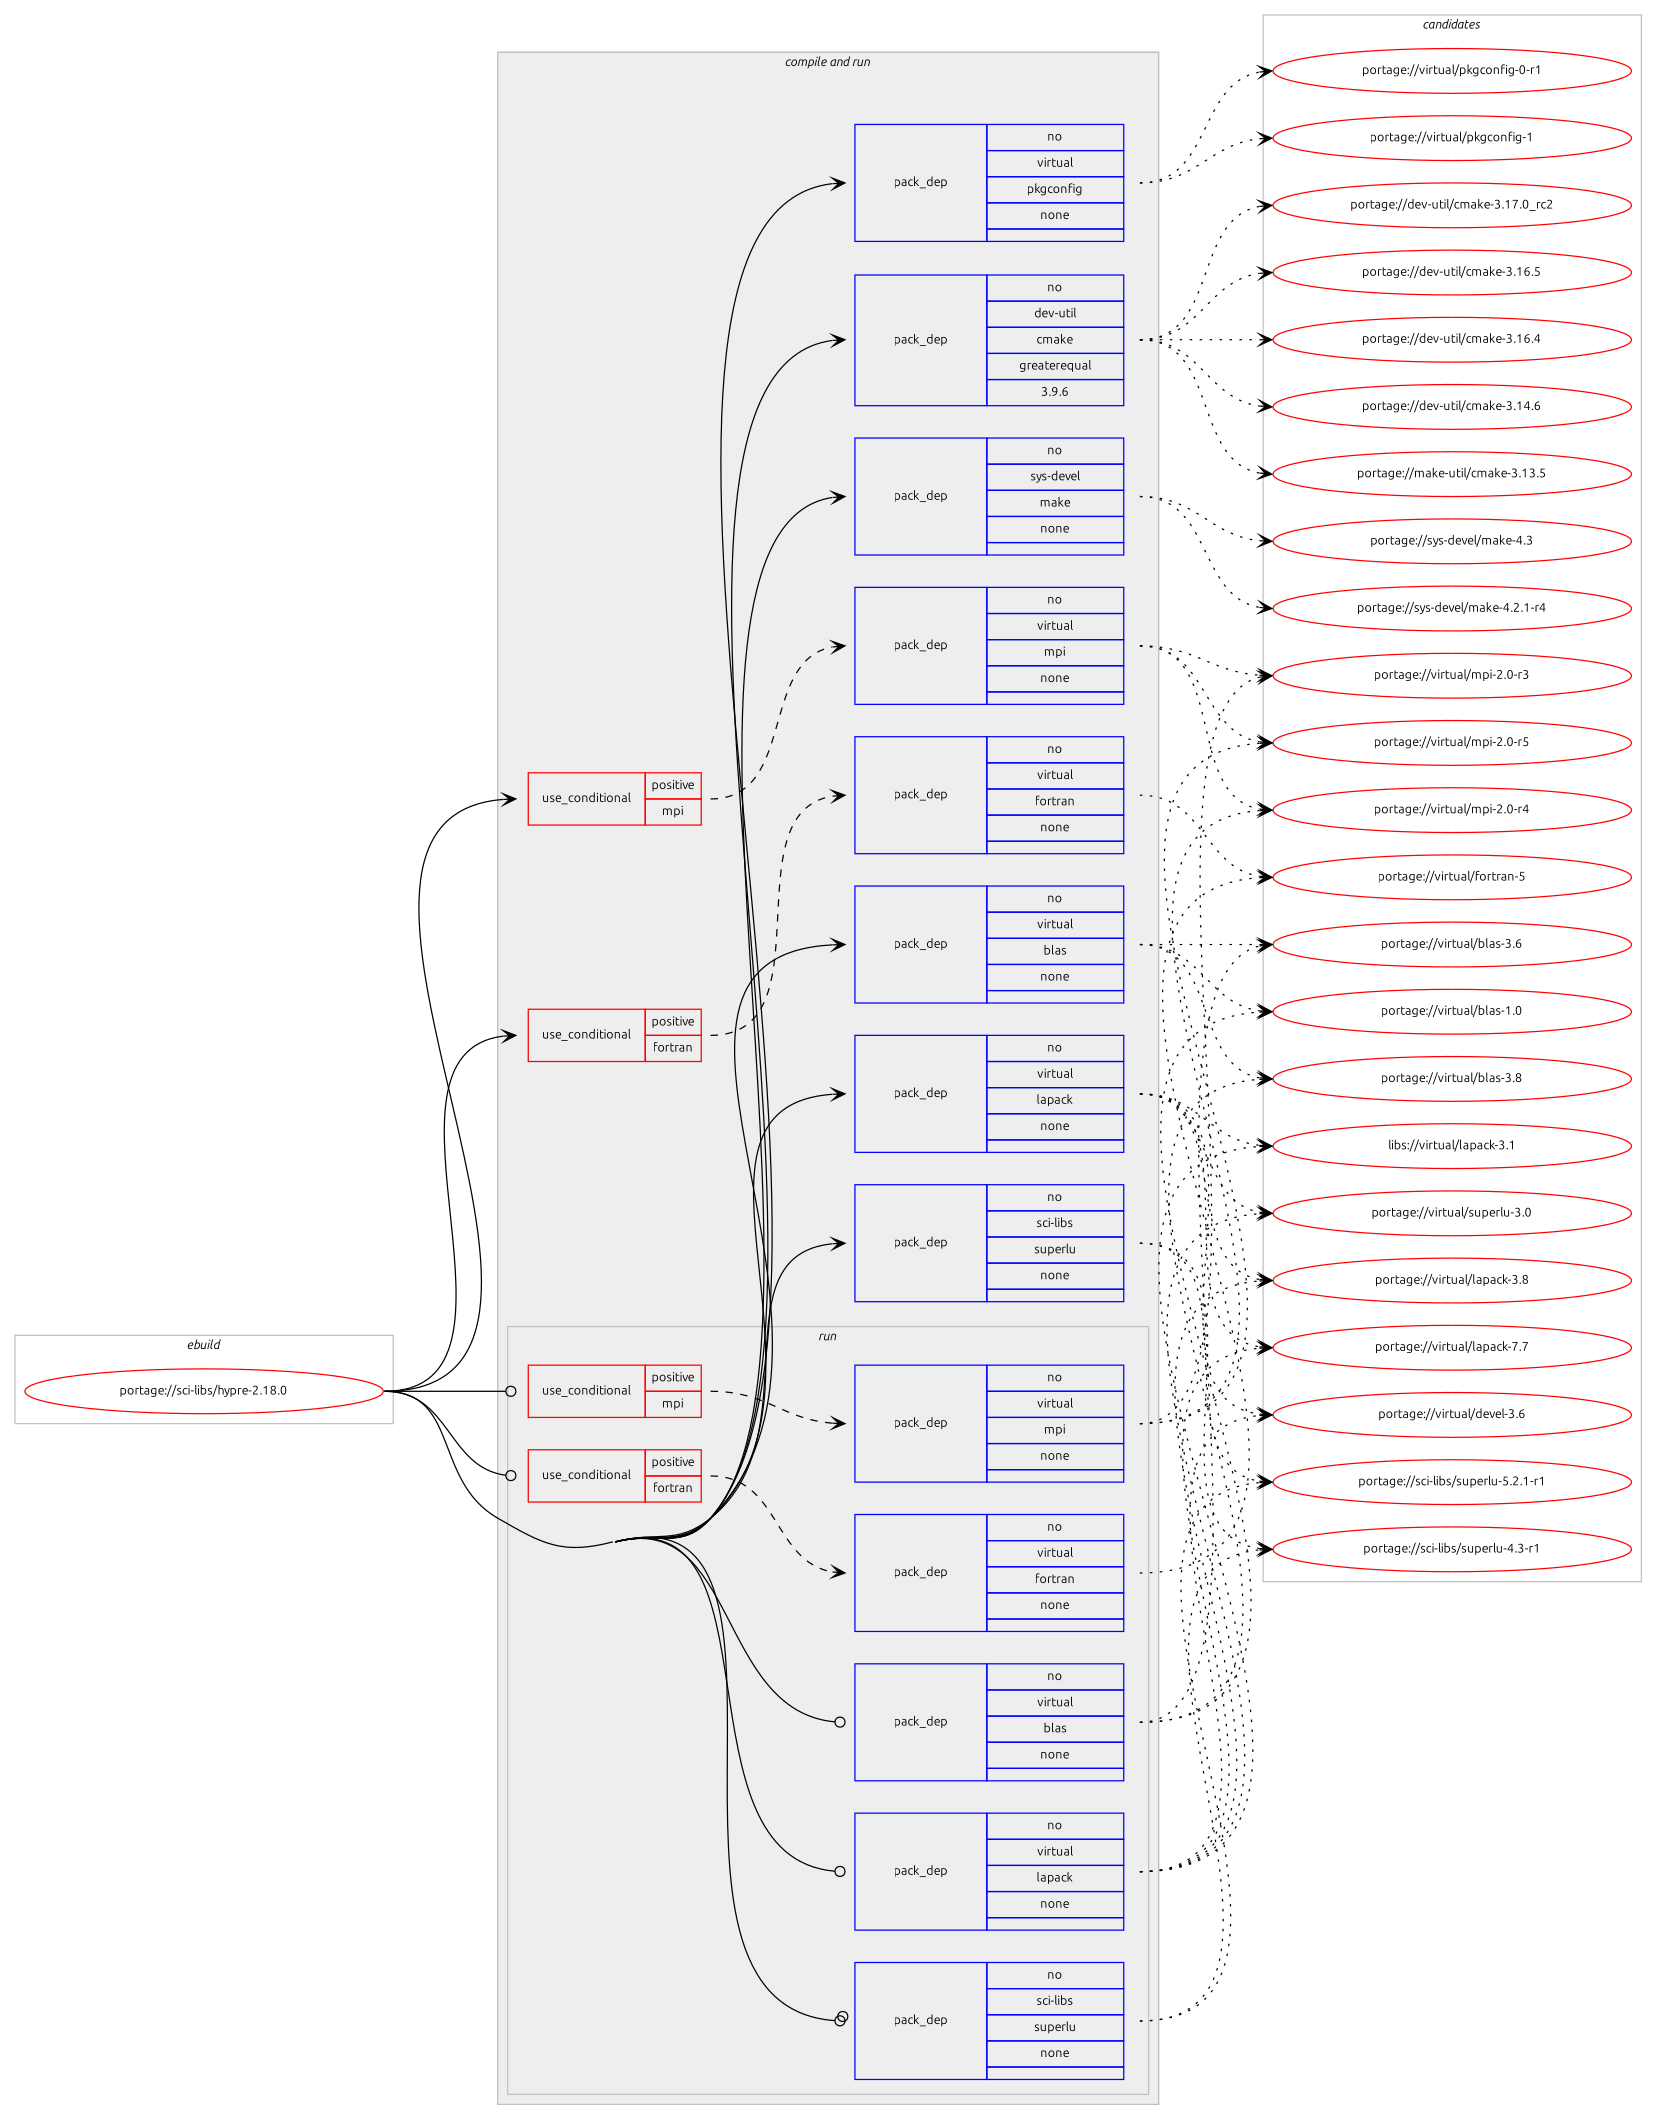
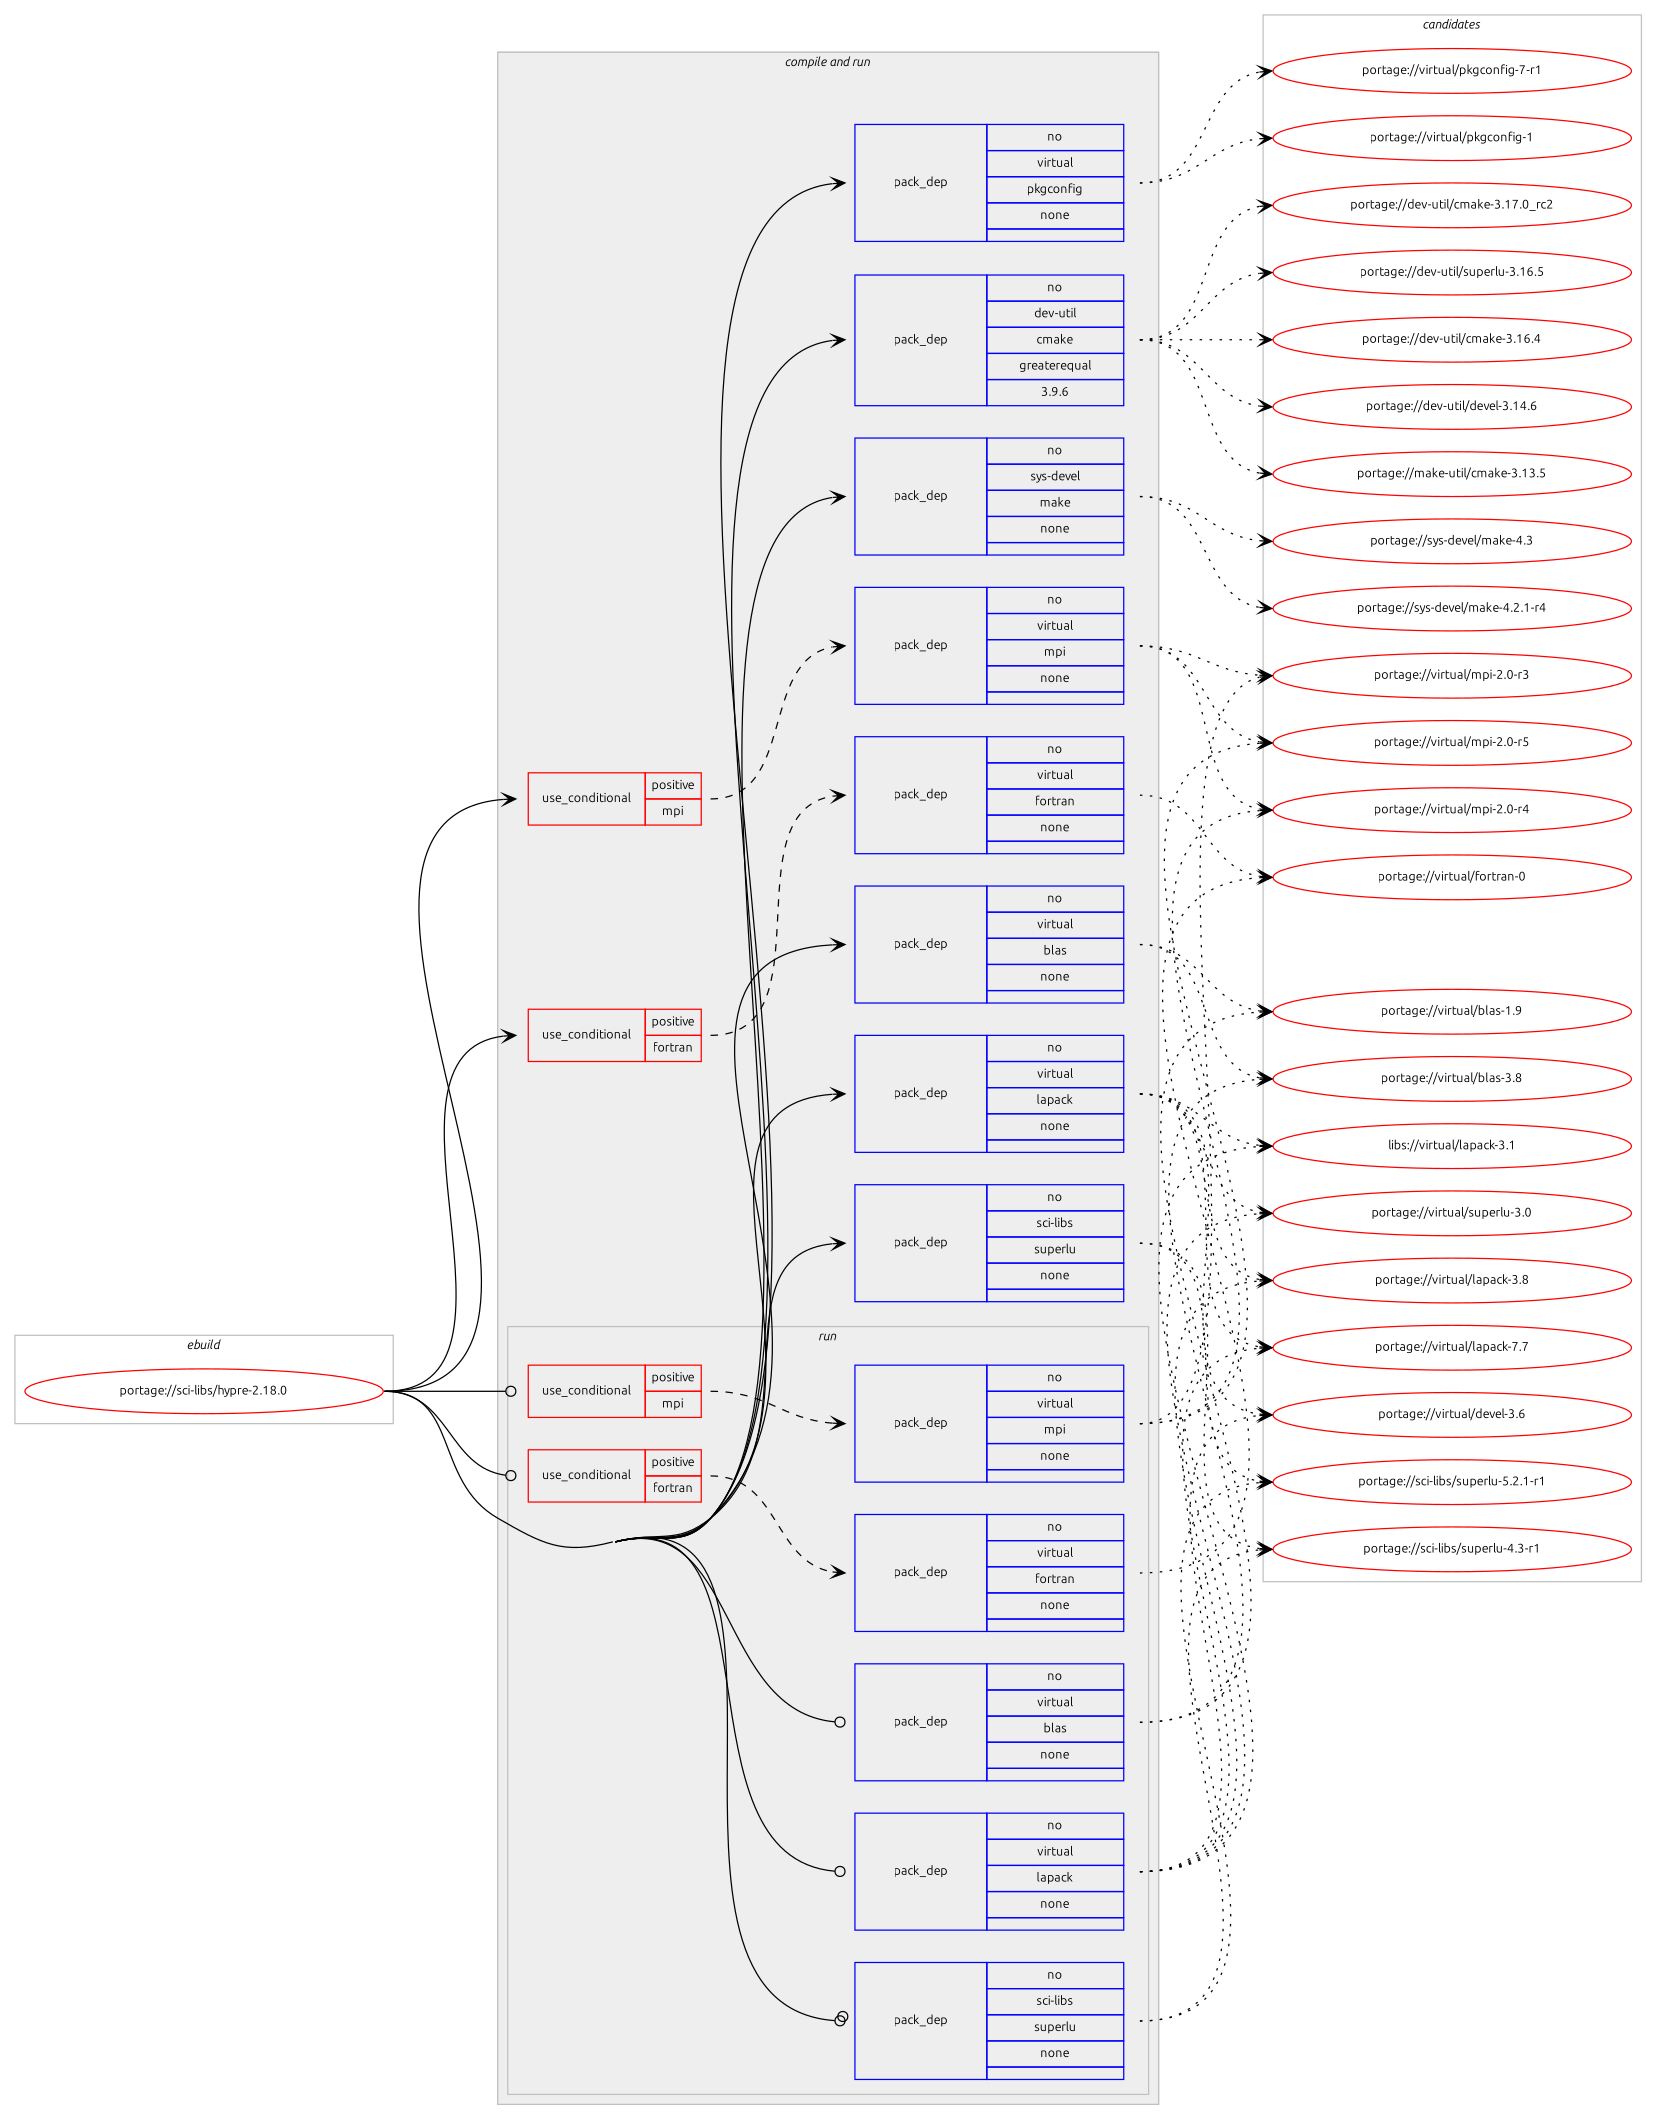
node "portage://virtual/pkgconfig-0-r1": label "portage://virtual/pkgconfig-0-r1" -> "portage://virtual/pkgconfig-7-r1"
node "portage://dev-util/cmake-3.16.5": label "portage://dev-util/cmake-3.16.5" -> "portage://dev-util/superlu-3.16.5"
node "portage://dev-util/cmake-3.14.6": label "portage://dev-util/cmake-3.14.6" -> "portage://dev-util/devel-3.14.6"
node "portage://virtual/fortran-5": label "portage://virtual/fortran-5" -> "portage://virtual/fortran-0"
node "portage://virtual/blas-3.6": removed
node "portage://virtual/blas-1.0": label "portage://virtual/blas-1.0" -> "portage://virtual/blas-1.9"
